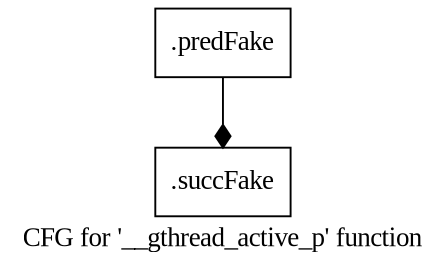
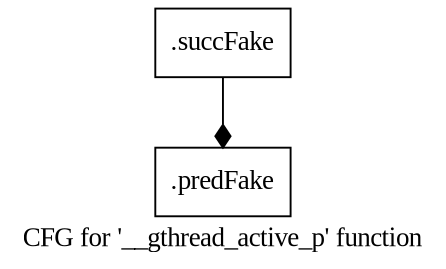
edge ".predFake" -> ".succFake": reversed
